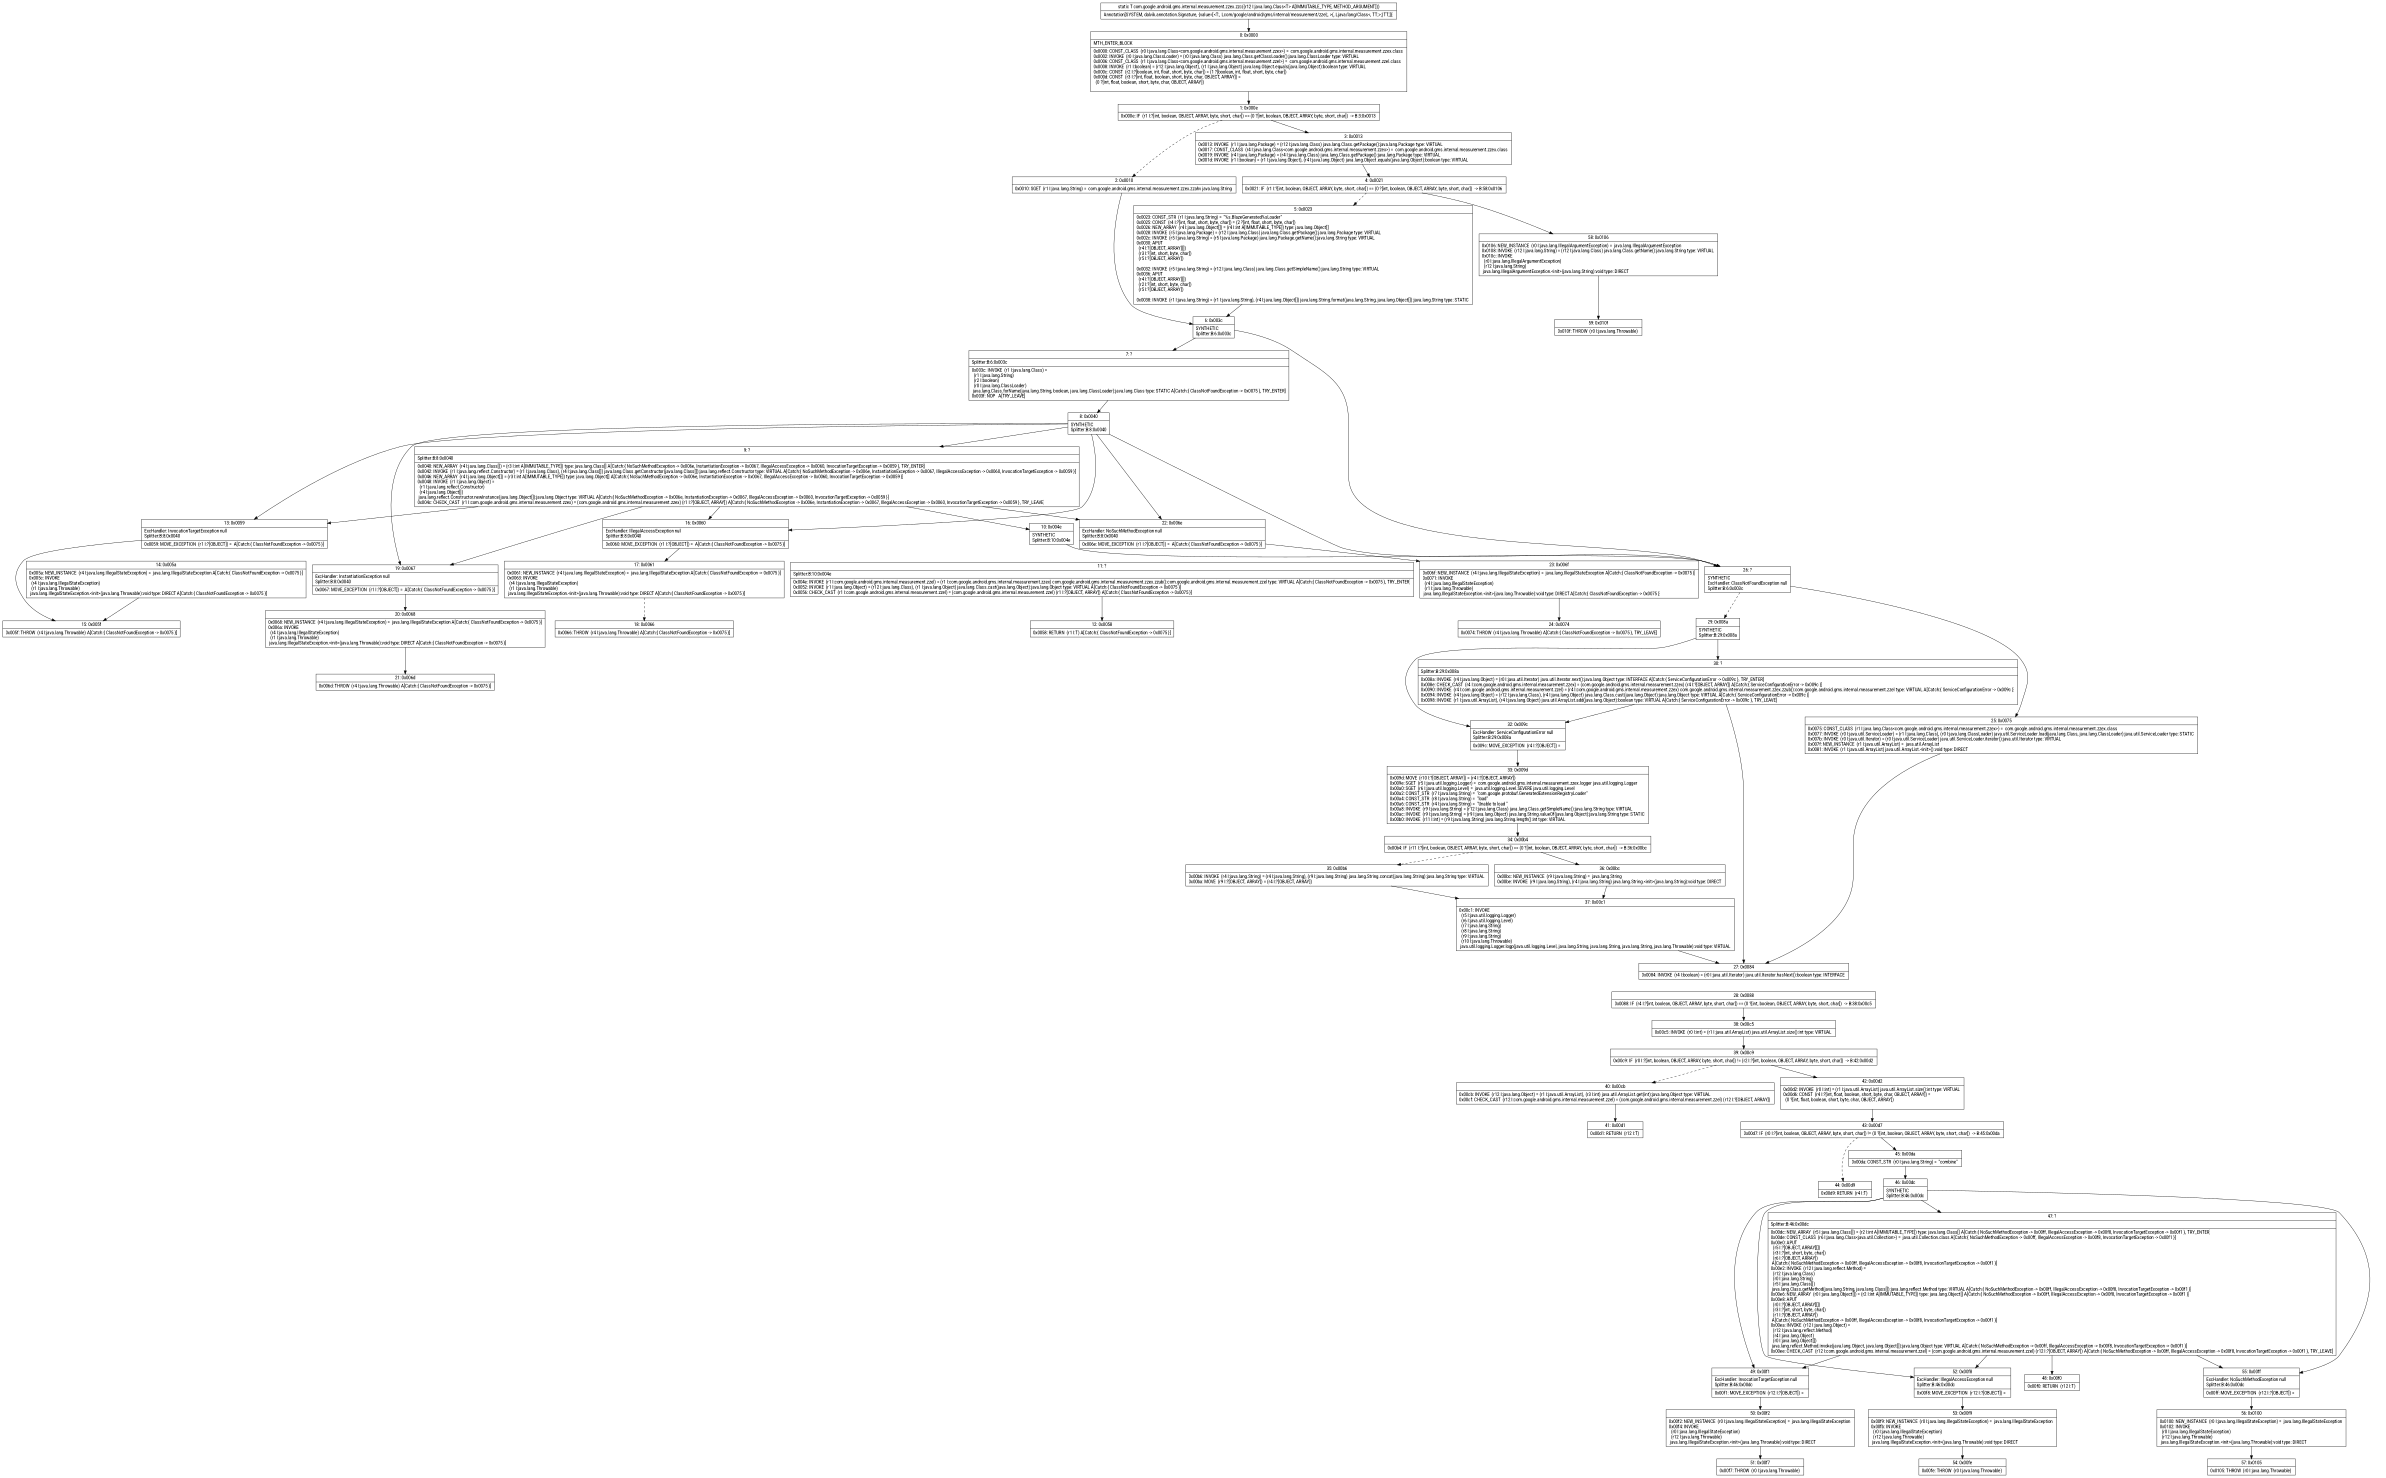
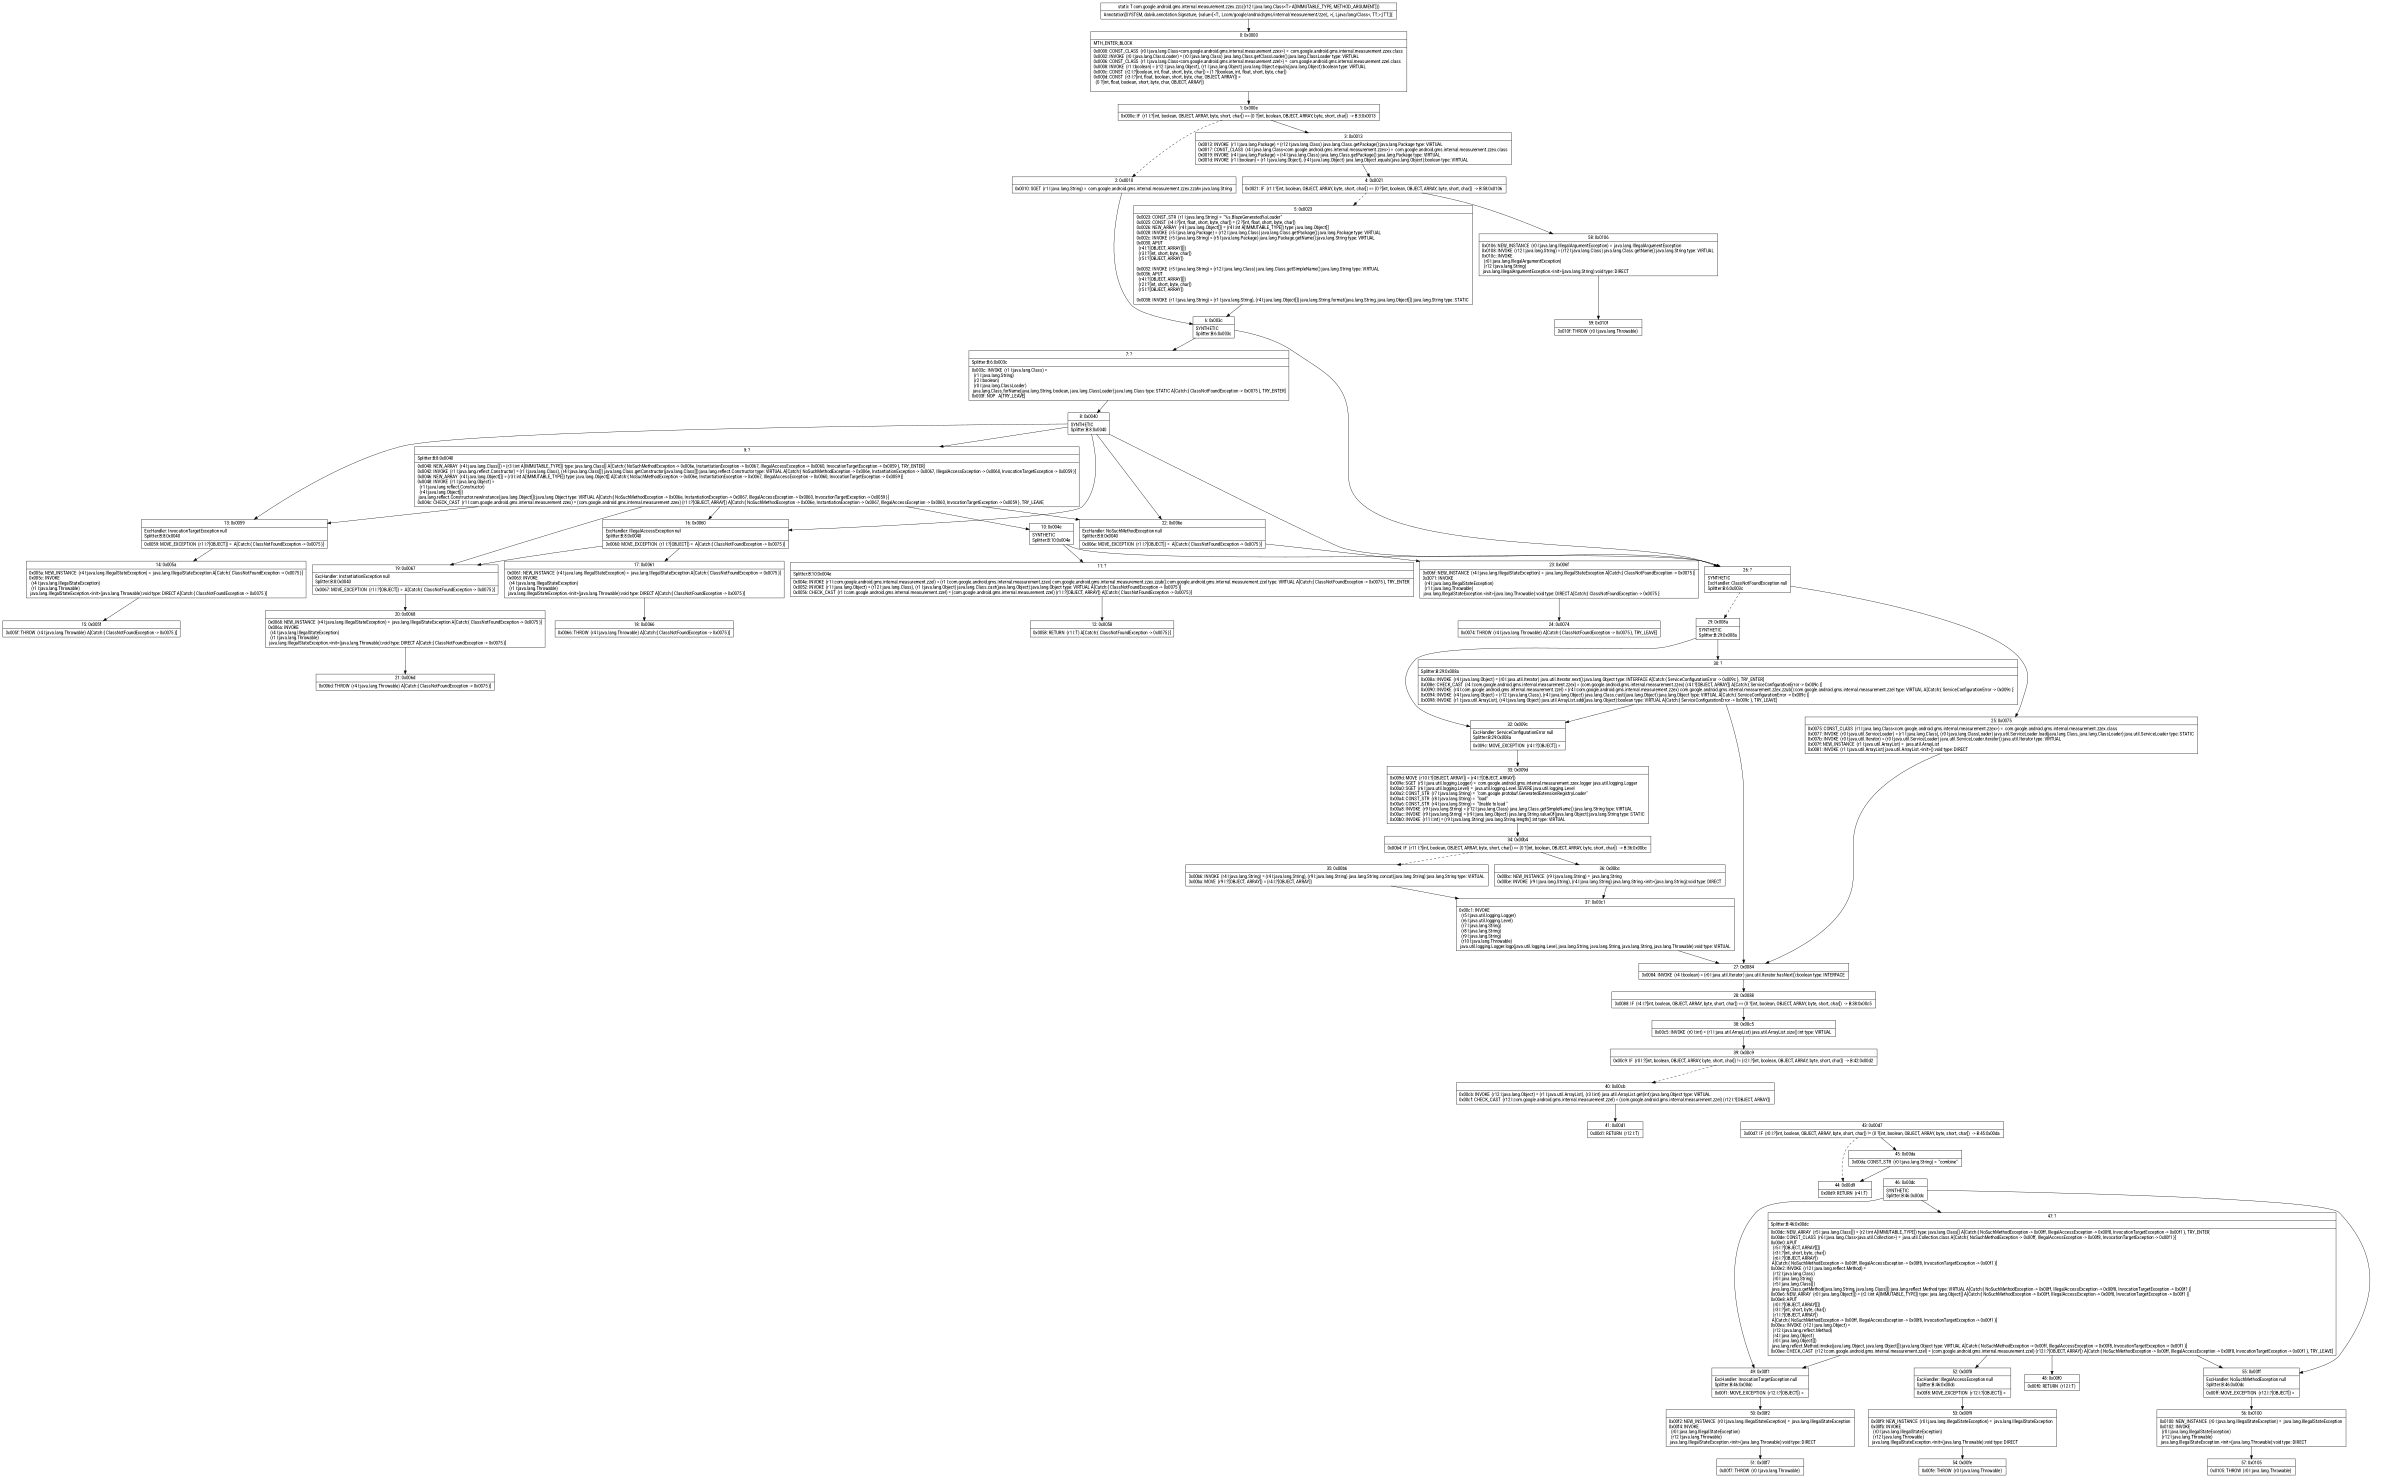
edge "8: 0x0040" -> "19: 0x0067": now "16: 0x0060" -> "19: 0x0067"
edge "10: 0x004e" -> "11: ?": added
edge "13: 0x0059" -> "15: 0x005f": now "13: 0x0059" -> "14: 0x005a"
node "23: 0x006f": text "0x0071: INVOKE" -> "0x3071: INVOKE"
edge "17: 0x0061" -> "18: 0x0066": style dashed -> solid
edge "27: 0x0084" -> "28: 0x0088": added
node "42: 0x00d2": removed
edge "45: 0x00da" -> "46: 0x00dc": now "45: 0x00da" -> "44: 0x00d9"
edge "46: 0x00dc" -> "52: 0x00f8": removed
